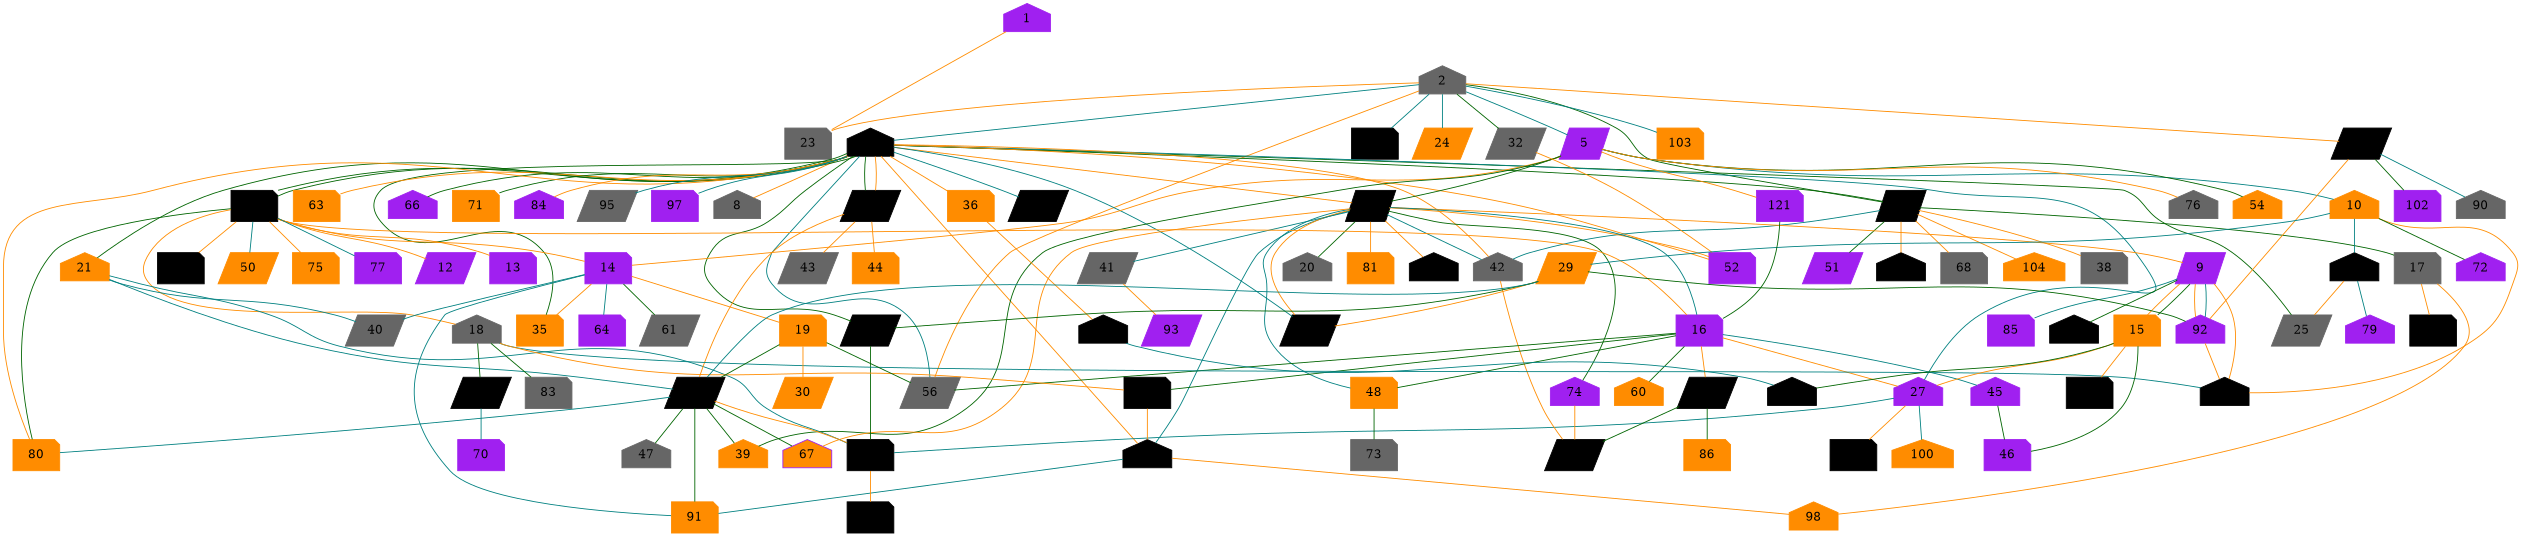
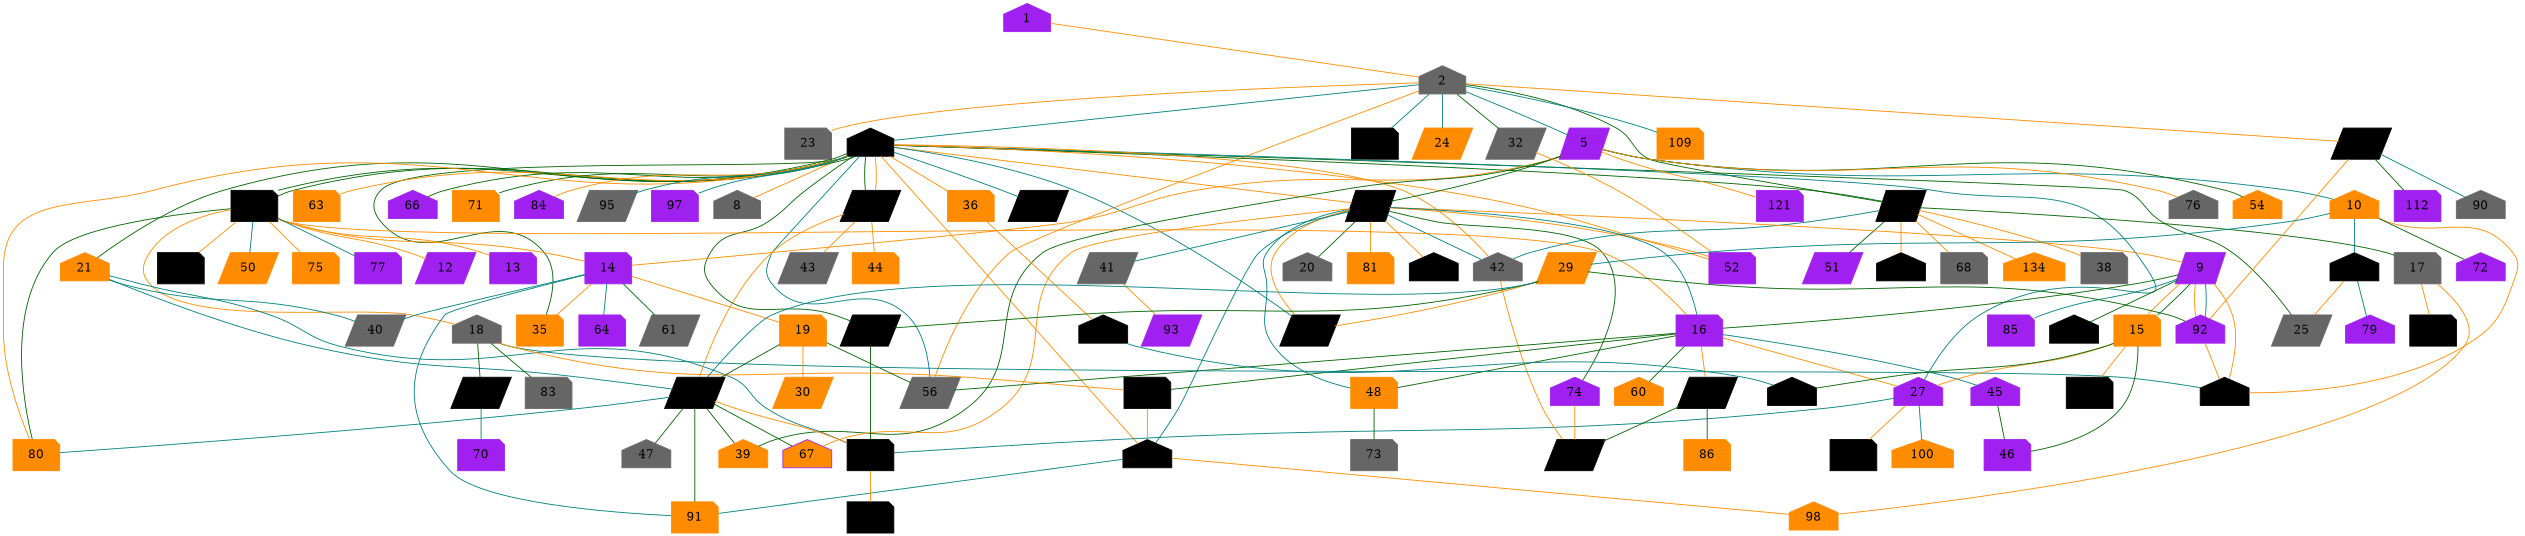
edge "1" -- "23": now "1" -- "2"
node "103": label "103" -> "109"
node "102": label "102" -> "112"
node "104": label "104" -> "134"
edge "121" -- "16": now "9" -- "16"
